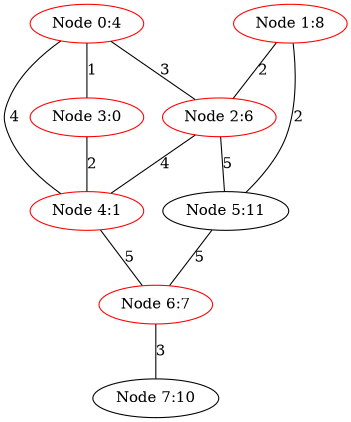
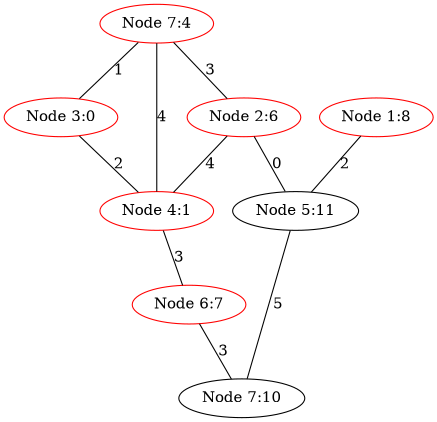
node "Node 0:4": label "Node 0:4" -> "Node 7:4"
edge "Node 1:8" -- "Node 2:6": removed, label "2"
edge "Node 2:6" -- "Node 5:11": label "5" -> "0"
edge "Node 4:1" -- "Node 6:7": label "5" -> "3"
edge "Node 5:11" -- "Node 6:7": now "Node 5:11" -- "Node 7:10"
